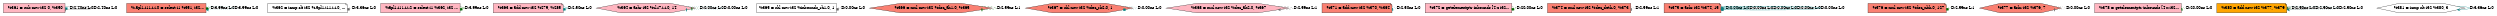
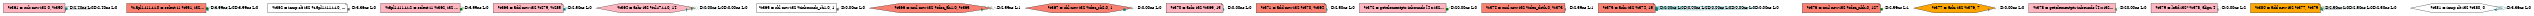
node "%370 = ashr i32 %369, 15": added
node "%368 = mul nsw i32 %dec_ah2.0, %367": removed
node "%377 = ashr i32 %376, 7": fillcolor salmon -> orange
node "%379 = load i32* %378, align 4": added
node "%381 = icmp slt i32 %380, 3": label "%381 = icmp slt i32 %380, 3" -> "%381 = icmp slt i32 %380, 0"
